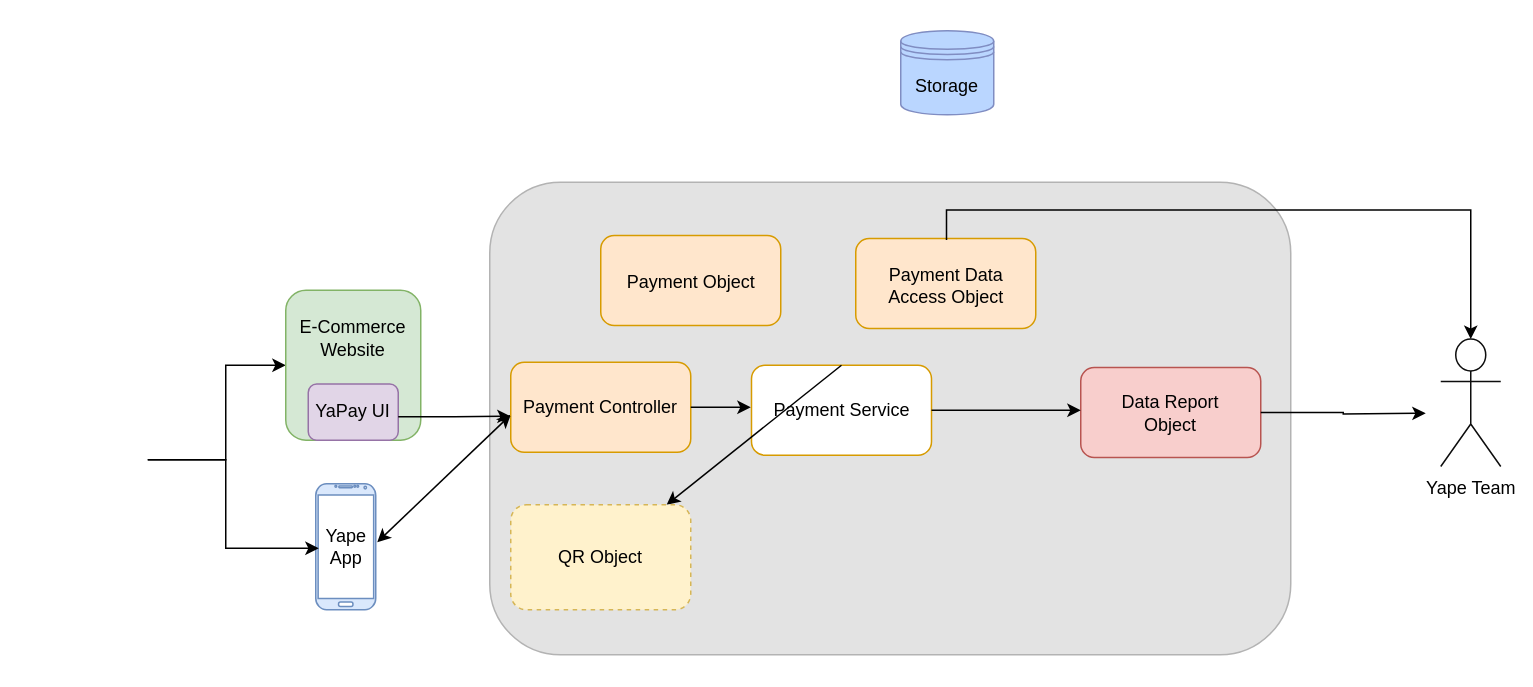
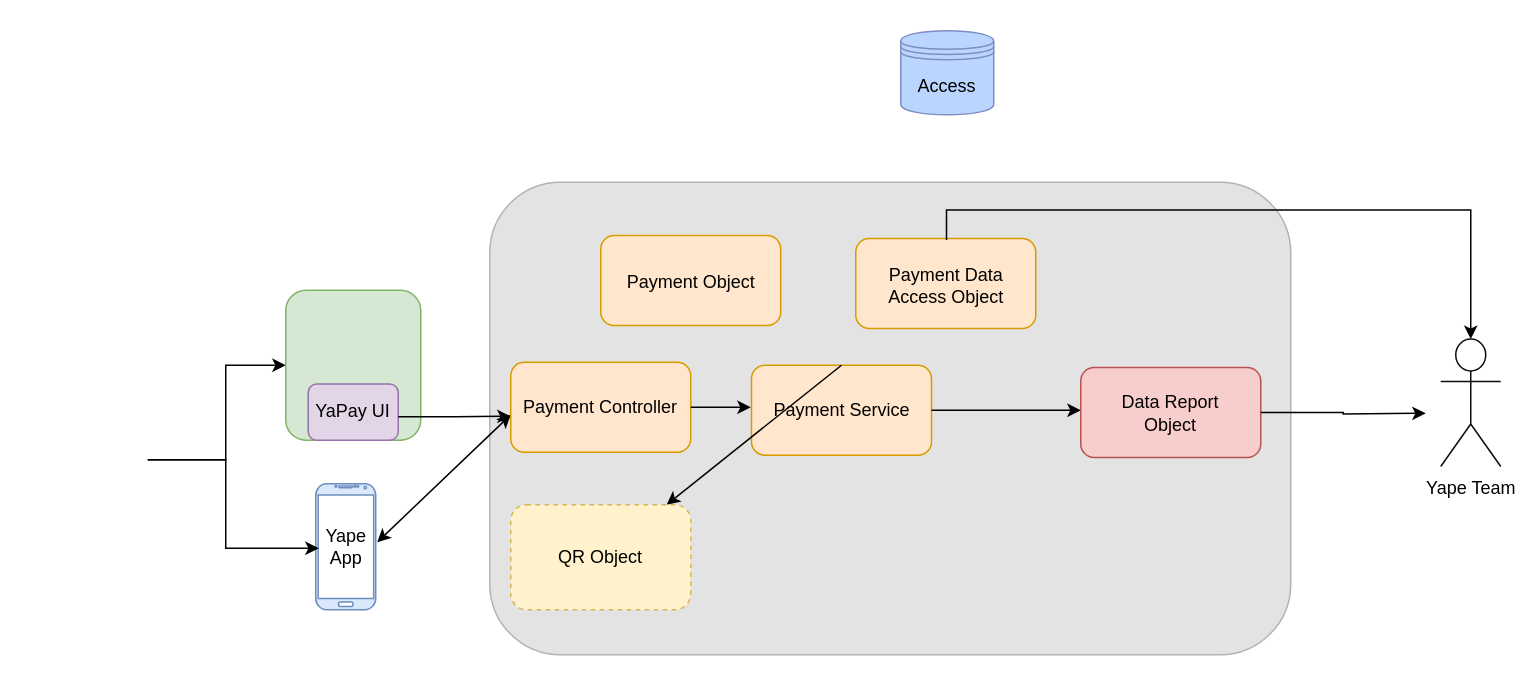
node "Storage": label "Storage" -> "Access"
node "E-Commerce Website": removed
node "Payment Service": fillcolor #ffffff -> #ffe6cc
